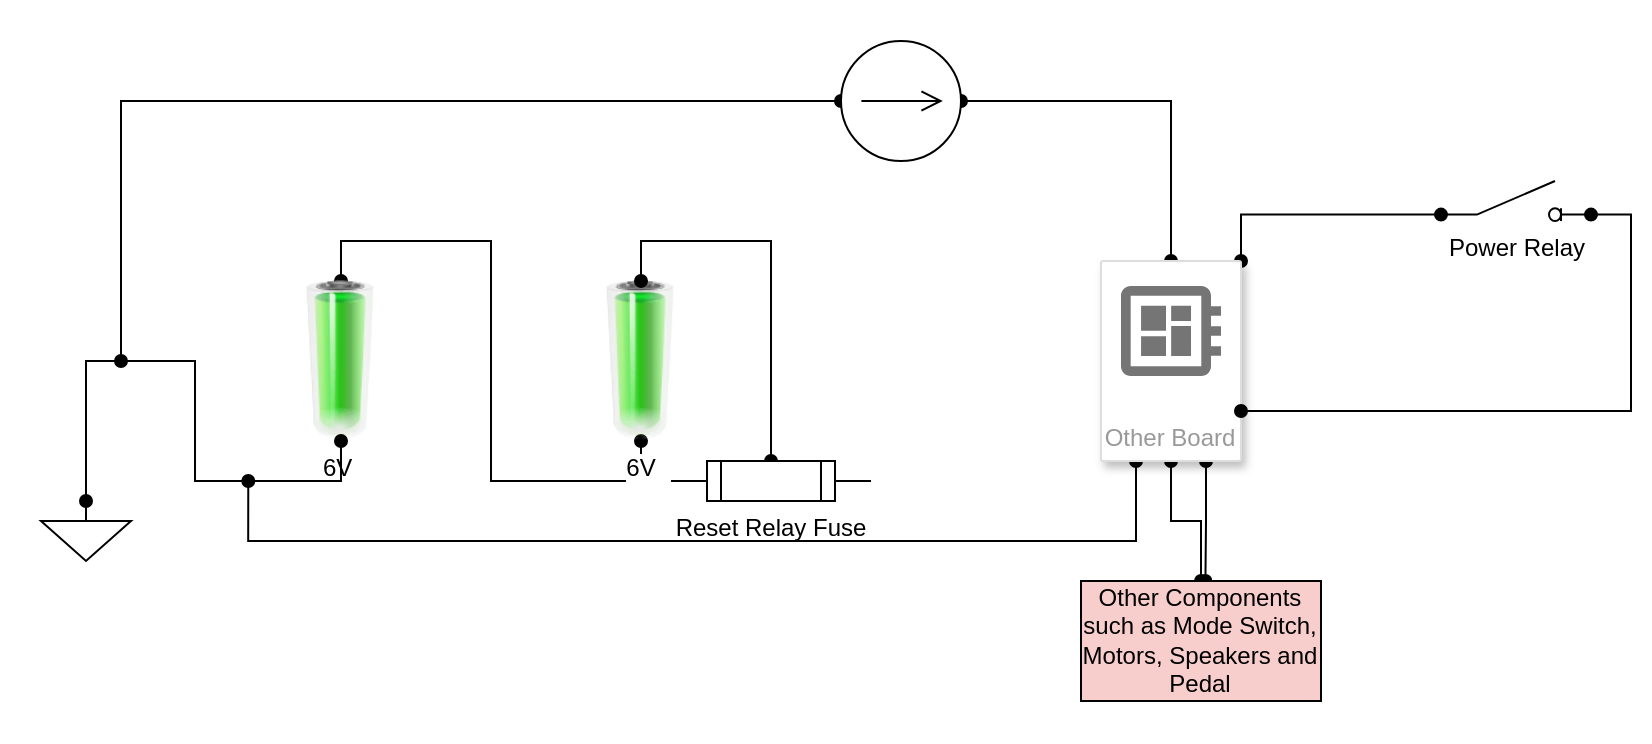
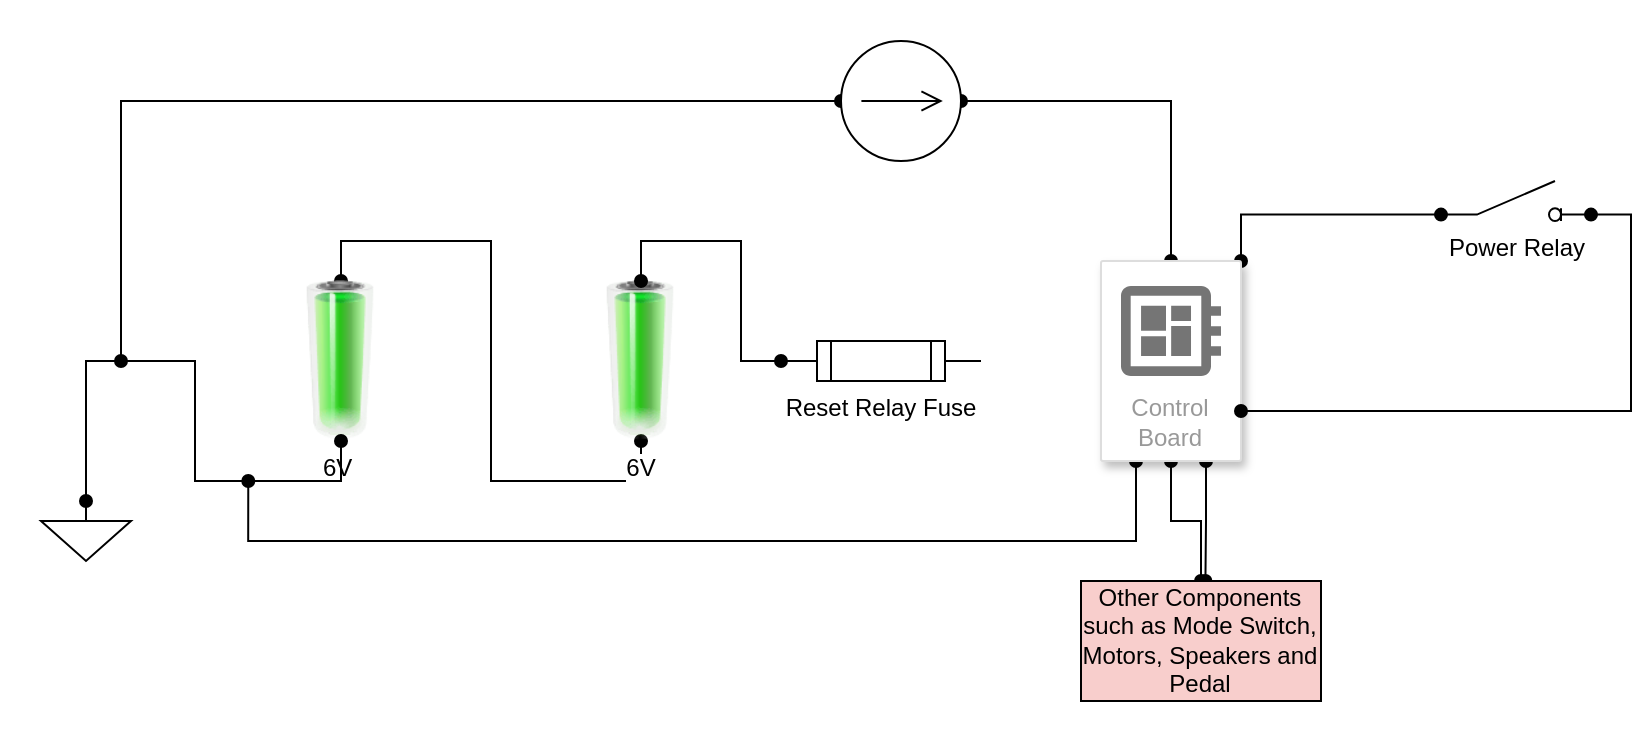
node "Other Board": label "Other Board" -> "Control Board"
node "Reset Relay Fuse": moved (771, 481) -> (881, 361)
